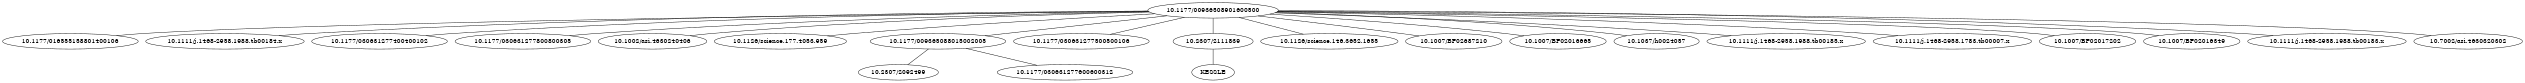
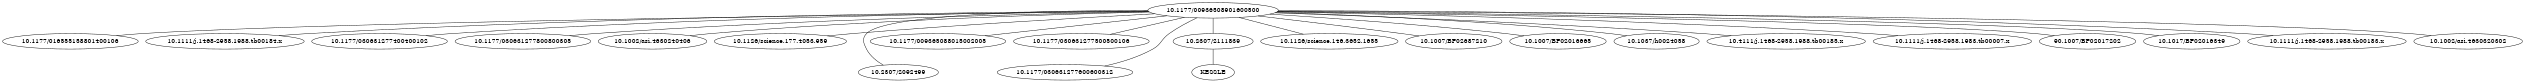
node "10.1037/h0024057": label "10.1037/h0024057" -> "10.1037/h0024058"
node "10.1111/j.1468-2958.1988.tb00185.x": label "10.1111/j.1468-2958.1988.tb00185.x" -> "10.4111/j.1468-2958.1988.tb00185.x"
node "10.1111/j.1468-2958.1783.tb00007.x": label "10.1111/j.1468-2958.1783.tb00007.x" -> "10.1111/j.1468-2958.1983.tb00007.x"
node "10.1007/BF02017202": label "10.1007/BF02017202" -> "90.1007/BF02017202"
node "10.1007/BF02016349": label "10.1007/BF02016349" -> "10.1017/BF02016349"
node "10.7002/asi.4630320302": label "10.7002/asi.4630320302" -> "10.1002/asi.4630320302"
edge "10.1177/009365088015002005" -- "10.2307/2092499": now "10.1177/00936508901600500" -- "10.2307/2092499"
edge "10.1177/009365088015002005" -- "10.1177/030631277600600312": now "10.1177/00936508901600500" -- "10.1177/030631277600600312"
